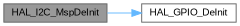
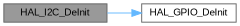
node "HAL_I2C_MspDeInit": label "HAL_I2C_MspDeInit" -> "HAL_I2C_DeInit"
